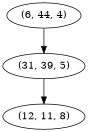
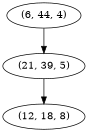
node "(31, 39, 5)": label "(31, 39, 5)" -> "(21, 39, 5)"
node "(12, 11, 8)": label "(12, 11, 8)" -> "(12, 18, 8)"
